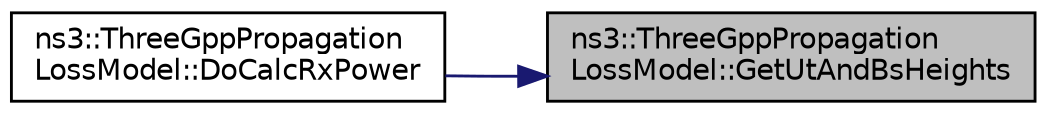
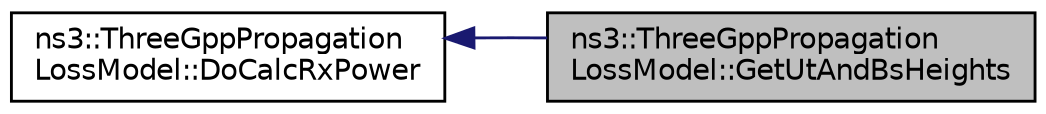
edge "ns3::ThreeGppPropagation LossModel::DoCalcRxPower" -> "ns3::ThreeGppPropagation LossModel::GetUtAndBsHeights": reversed
